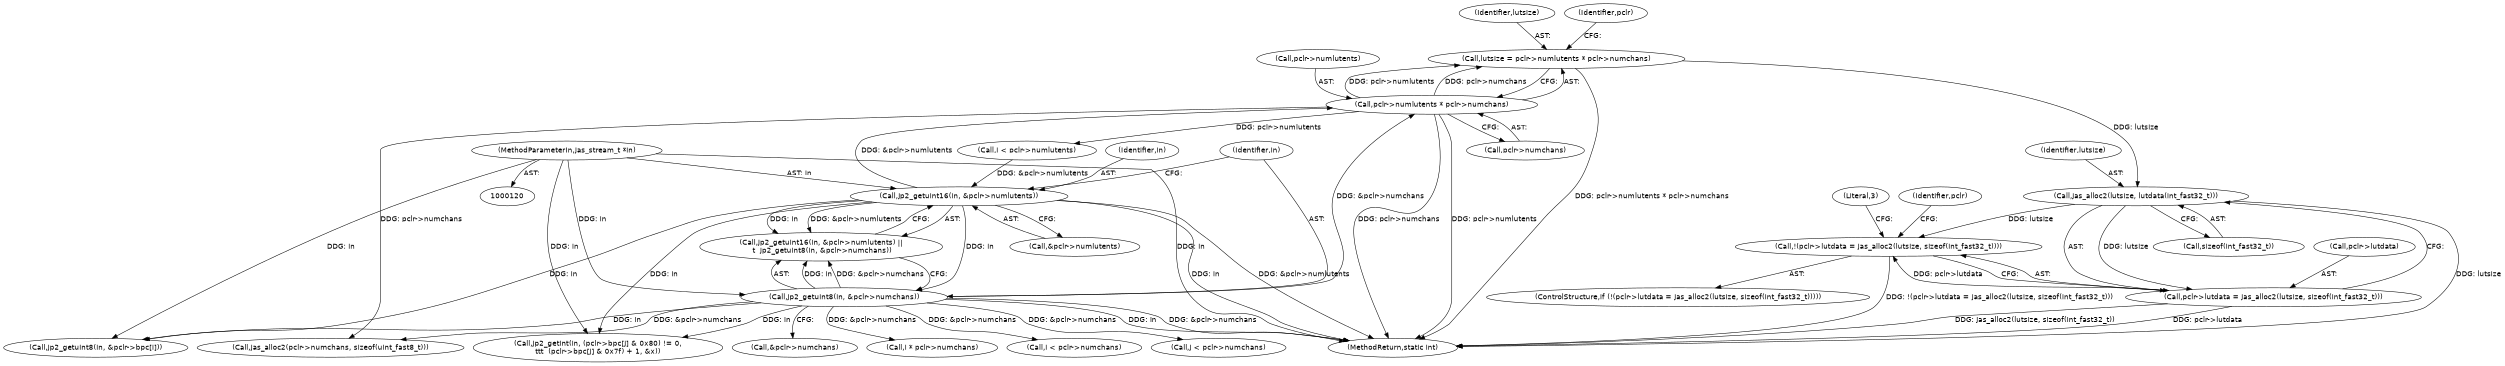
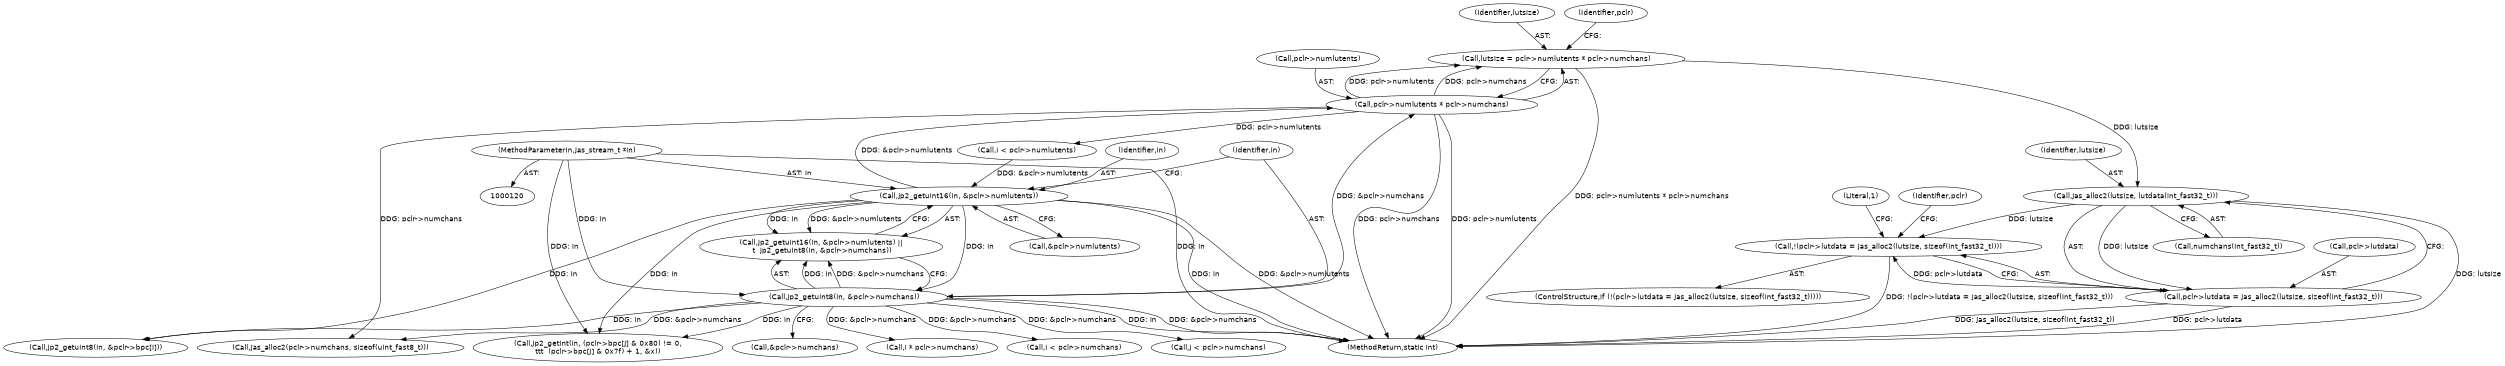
node "(Call,pclr->numchans)": removed
node "(Literal,3)": label "(Literal,3)" -> "(Literal,1)"
edge "(MethodParameterIn,jas_stream_t *in)" -> "(Call,jp2_getuint8(in, &pclr->bpc[i]))": removed, label "DDG: in"
node "(Call,sizeof(int_fast32_t))": label "(Call,sizeof(int_fast32_t))" -> "(Call,numchans(int_fast32_t))"
